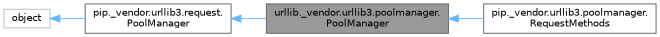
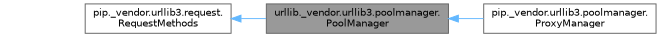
node "object": removed
node "pip._vendor.urllib3.request. PoolManager": label "pip._vendor.urllib3.request. PoolManager" -> "pip._vendor.urllib3.request. RequestMethods"
node "pip._vendor.urllib3.poolmanager. RequestMethods": label "pip._vendor.urllib3.poolmanager. RequestMethods" -> "pip._vendor.urllib3.poolmanager. ProxyManager"
